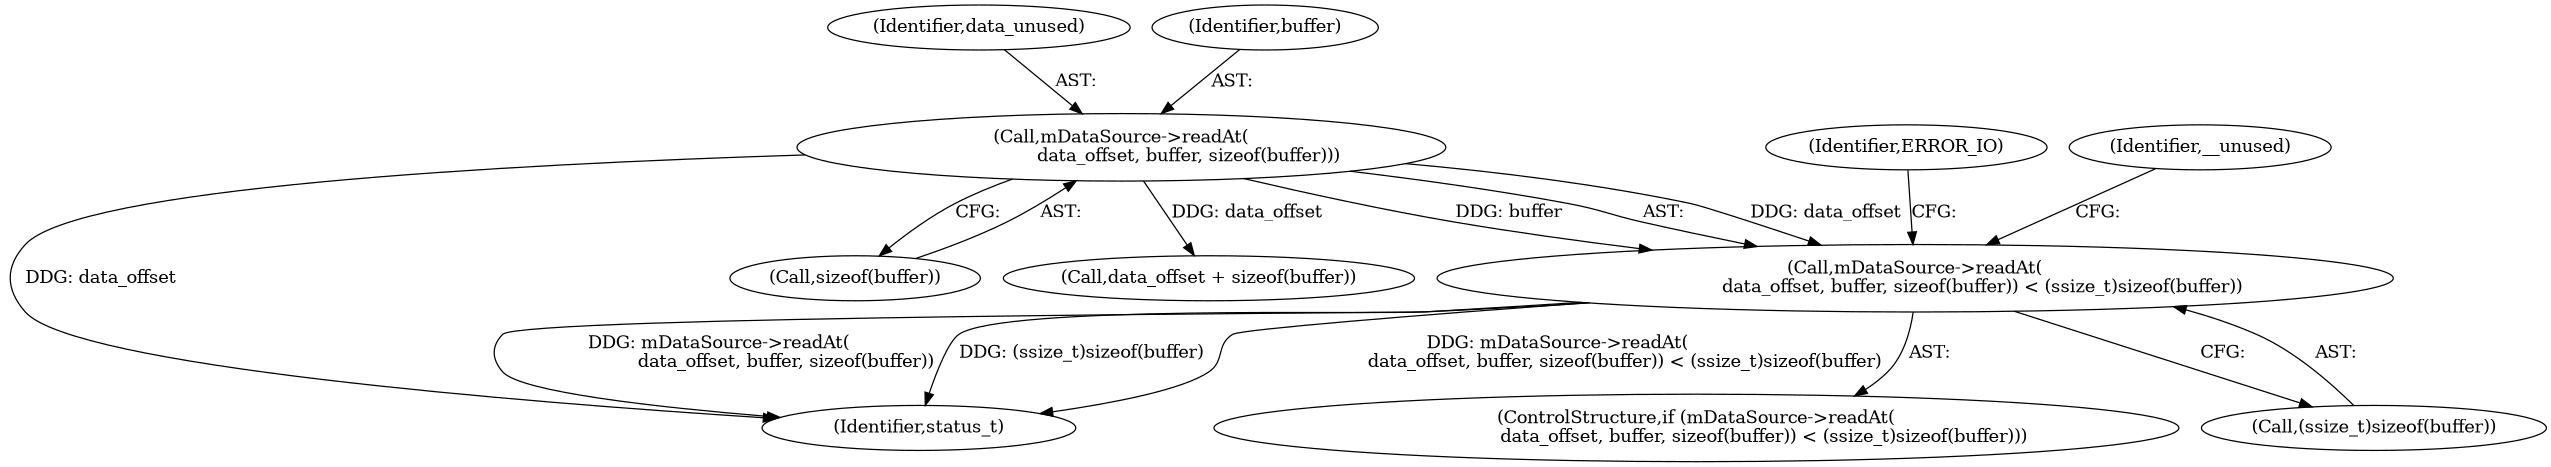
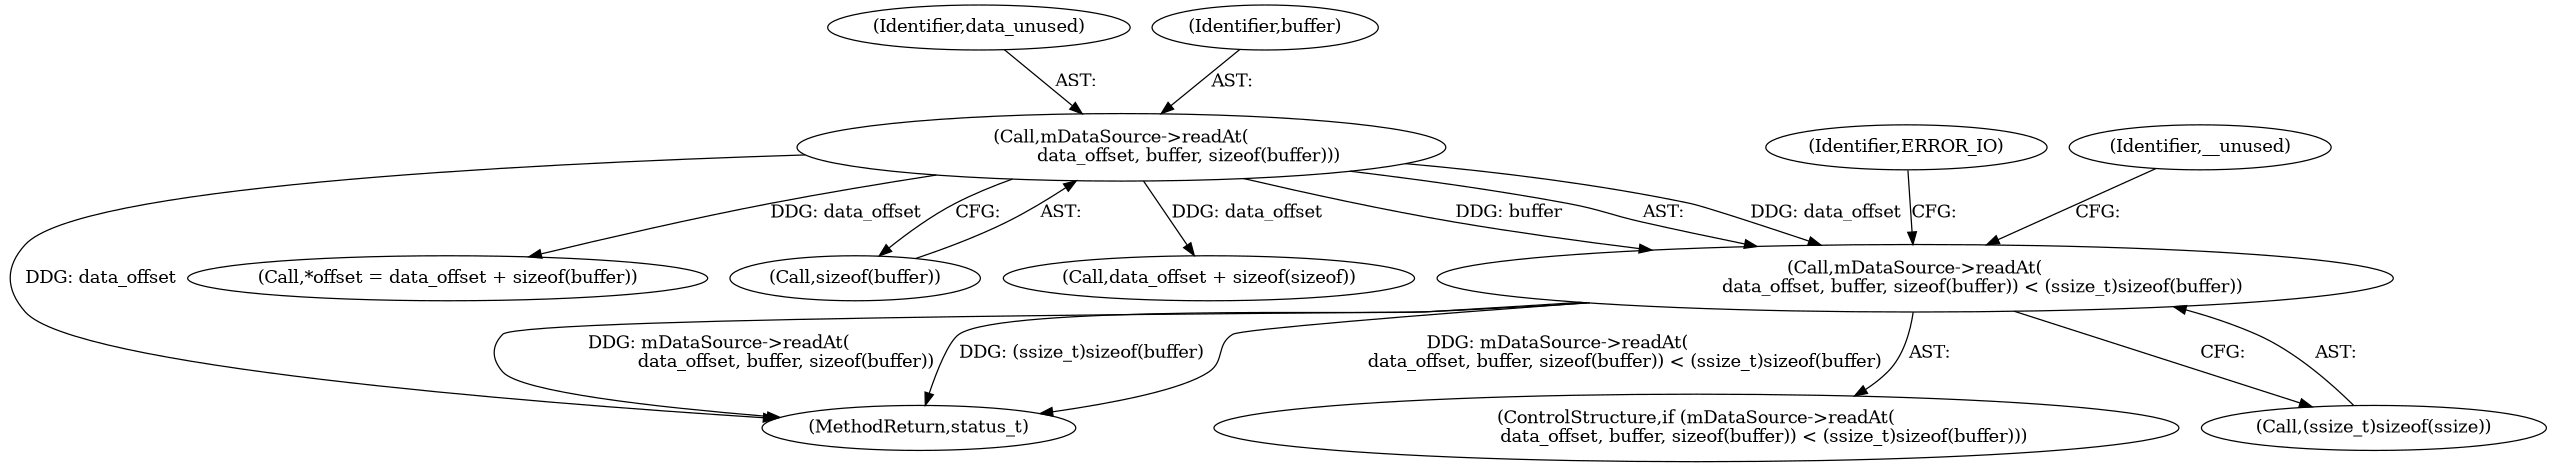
node "(Call,*offset = data_offset + sizeof(buffer))": added
node "(Call,data_offset + sizeof(buffer))": label "(Call,data_offset + sizeof(buffer))" -> "(Call,data_offset + sizeof(sizeof))"
node "(Identifier,status_t)": label "(Identifier,status_t)" -> "(MethodReturn,status_t)"
node "(Call,(ssize_t)sizeof(buffer))": label "(Call,(ssize_t)sizeof(buffer))" -> "(Call,(ssize_t)sizeof(ssize))"
